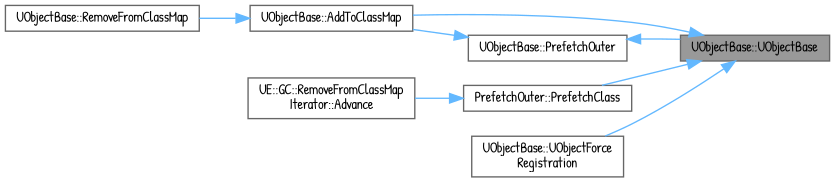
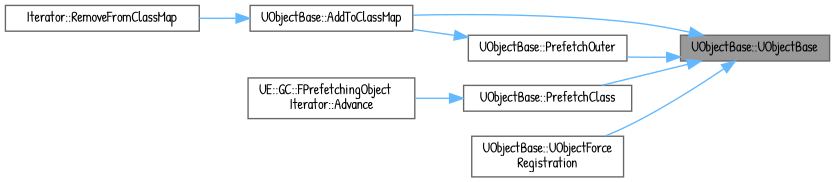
node "UObjectBase::RemoveFromClassMap": label "UObjectBase::RemoveFromClassMap" -> "Iterator::RemoveFromClassMap"
edge "UObjectBase::UObjectBase" -> "UObjectBase::PrefetchOuter": reversed
node "UE::GC::RemoveFromClassMap Iterator::Advance": label "UE::GC::RemoveFromClassMap Iterator::Advance" -> "UE::GC::FPrefetchingObject Iterator::Advance"
node "PrefetchOuter::PrefetchClass": label "PrefetchOuter::PrefetchClass" -> "UObjectBase::PrefetchClass"
